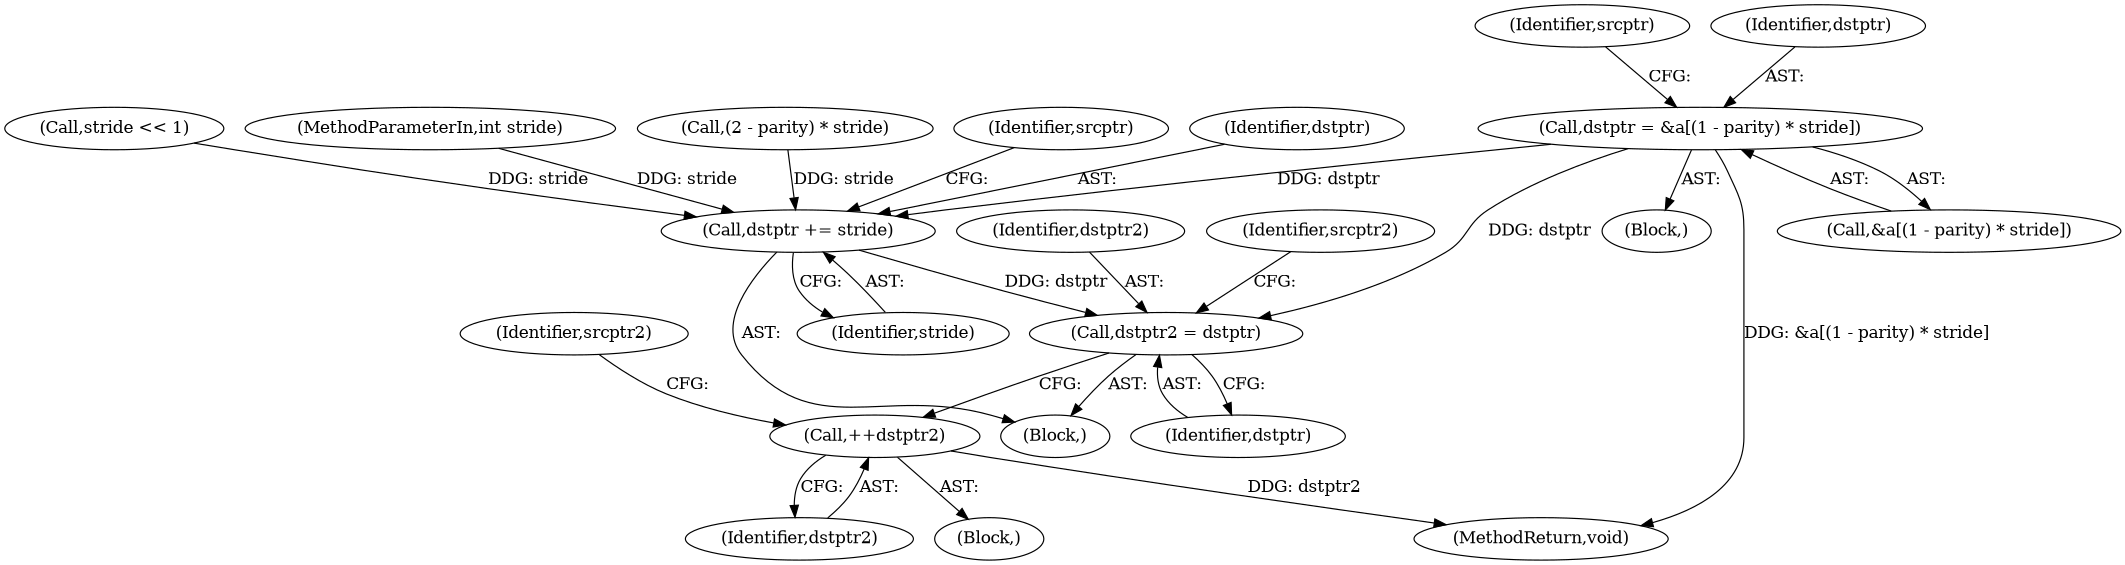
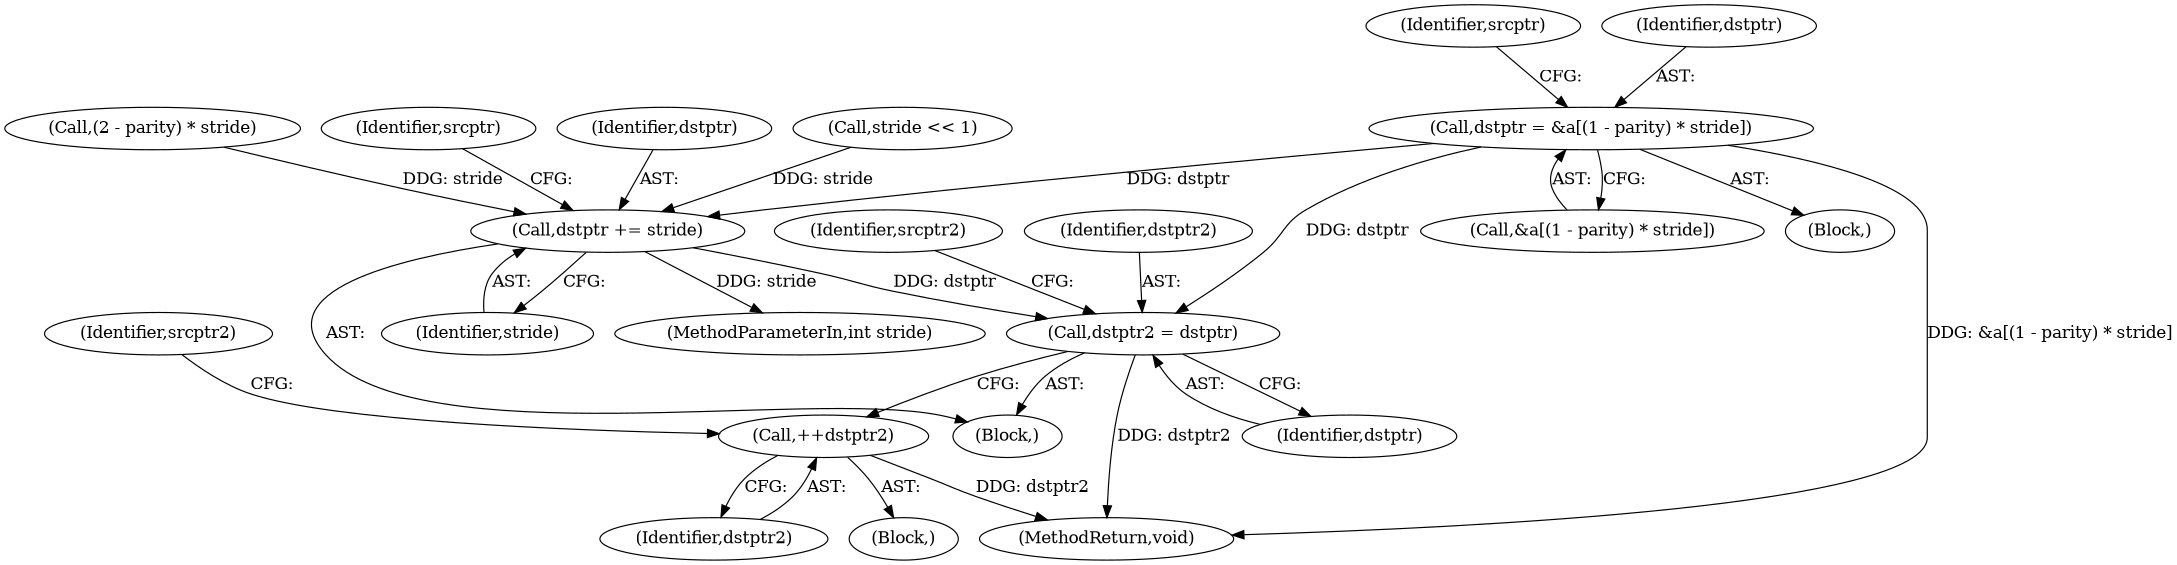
edge "(MethodParameterIn,int stride)" -> "(Call,dstptr += stride)": reversed
edge "(Call,dstptr = &a[(1 - parity) * stride])" -> "(Call,&a[(1 - parity) * stride])": label "AST: " -> "CFG: "
edge "(Call,dstptr2 = dstptr)" -> "(MethodReturn,void)": added, label "DDG: dstptr2"
